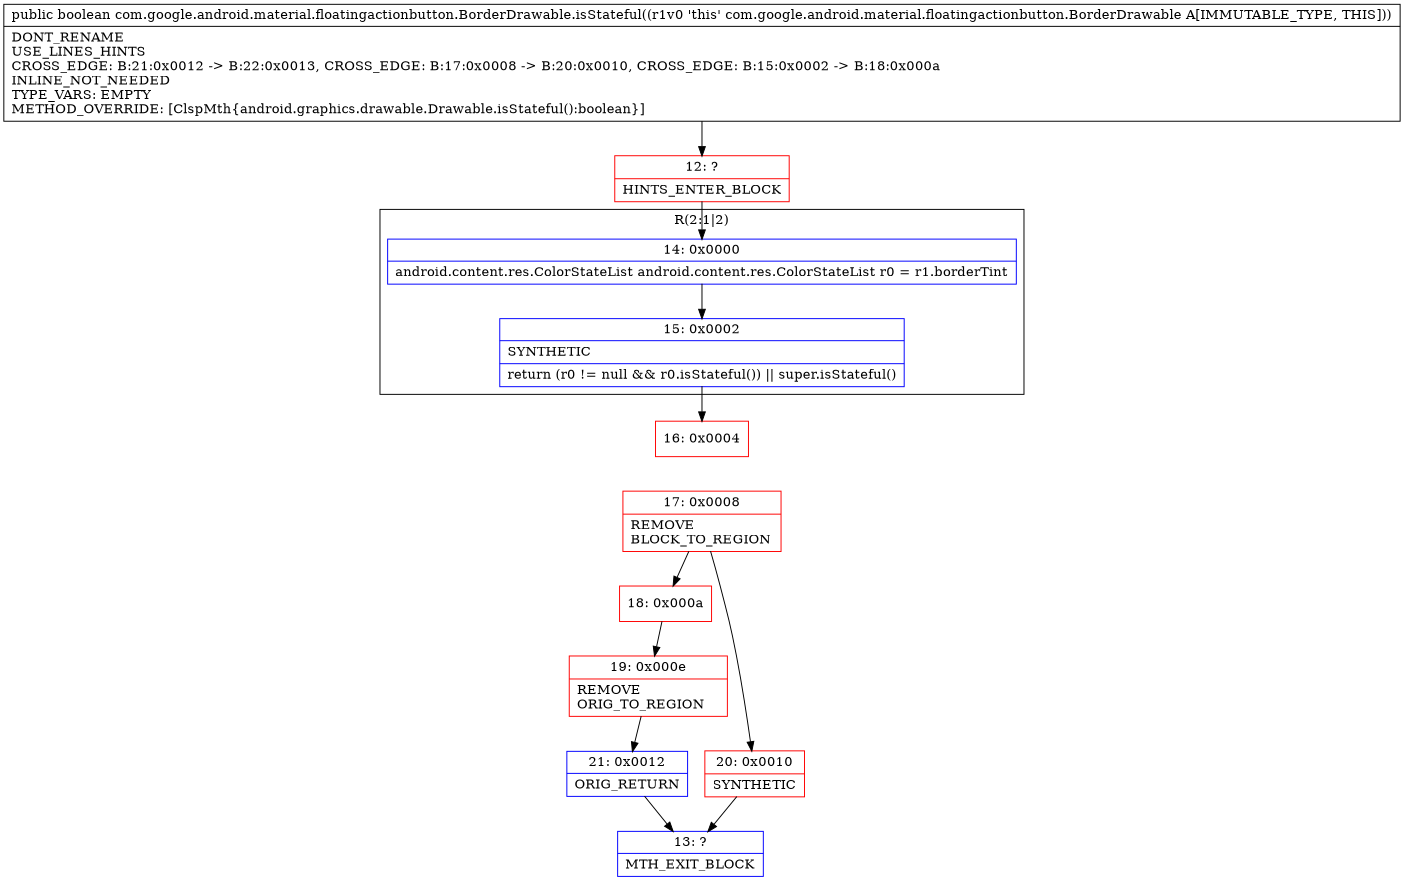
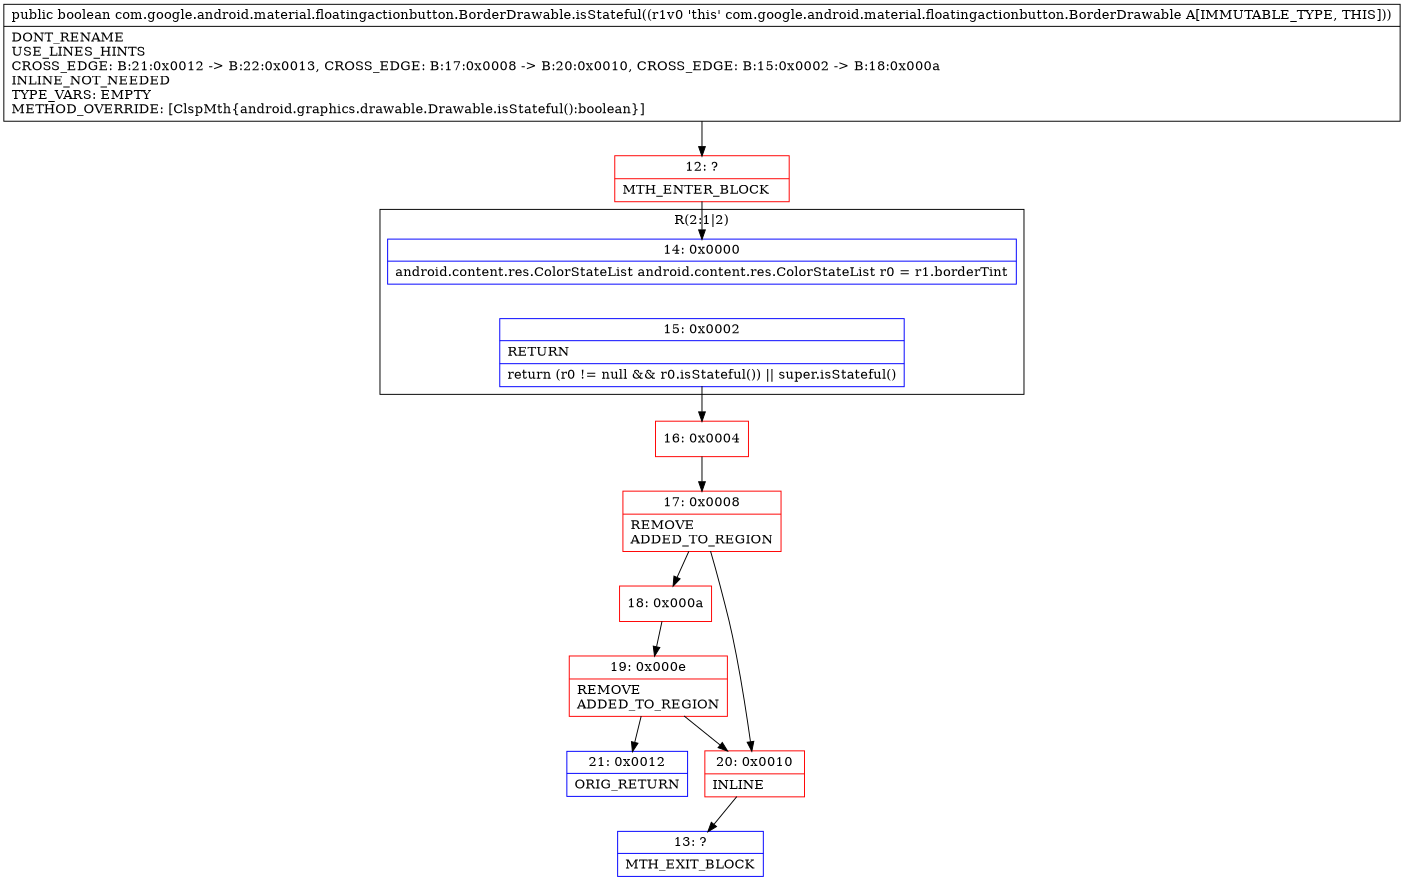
node "12: ?": text "HINTS_ENTER_BLOCK" -> "MTH_ENTER_BLOCK"
edge "14: 0x0000" -> "15: 0x0002": removed
node "15: 0x0002": text "SYNTHETIC" -> "RETURN"
edge "16: 0x0004" -> "17: 0x0008": added
node "17: 0x0008": text "BLOCK_TO_REGION" -> "ADDED_TO_REGION"
node "19: 0x000e": text "ORIG_TO_REGION" -> "ADDED_TO_REGION"
edge "19: 0x000e" -> "20: 0x0010": added
node "20: 0x0010": text "SYNTHETIC" -> "INLINE"
edge "21: 0x0012" -> "13: ?": removed
